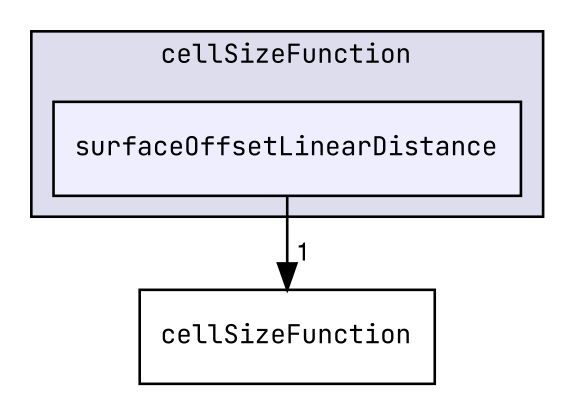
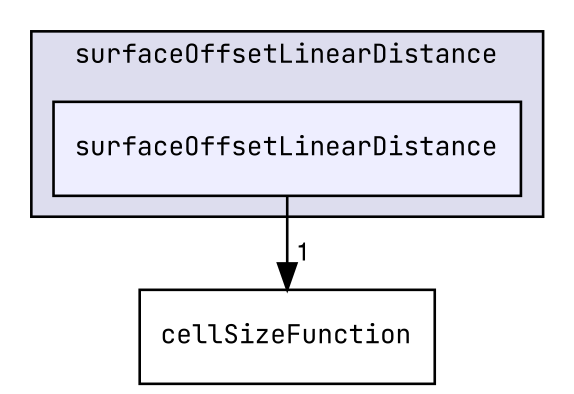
cluster "cellSizeFunction": label "cellSizeFunction" -> "surfaceOffsetLinearDistance"
